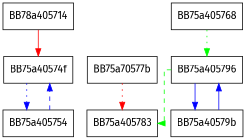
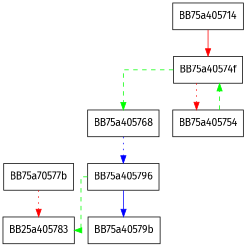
node "BB78a405714": label "BB78a405714" -> "BB75a405714"
edge "BB75a405768" -> "BB75a405796": color green -> blue
edge "BB75a40574f" -> "BB75a405768": added
edge "BB75a40574f" -> "BB75a405754": color blue -> red
edge "BB75a405754" -> "BB75a40574f": color blue -> green
edge "BB75a40579b" -> "BB75a405796": removed
node "BB75a405783": label "BB75a405783" -> "BB25a405783"
